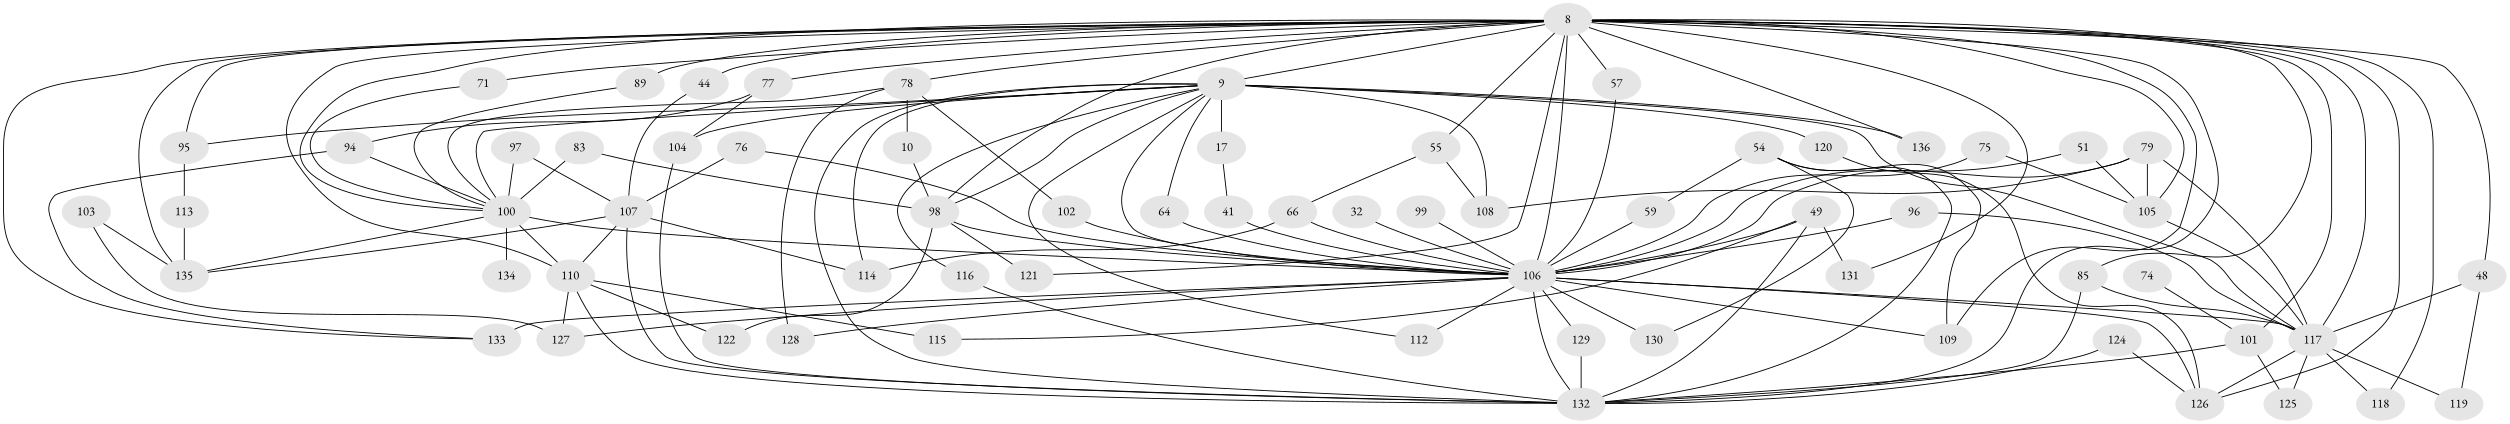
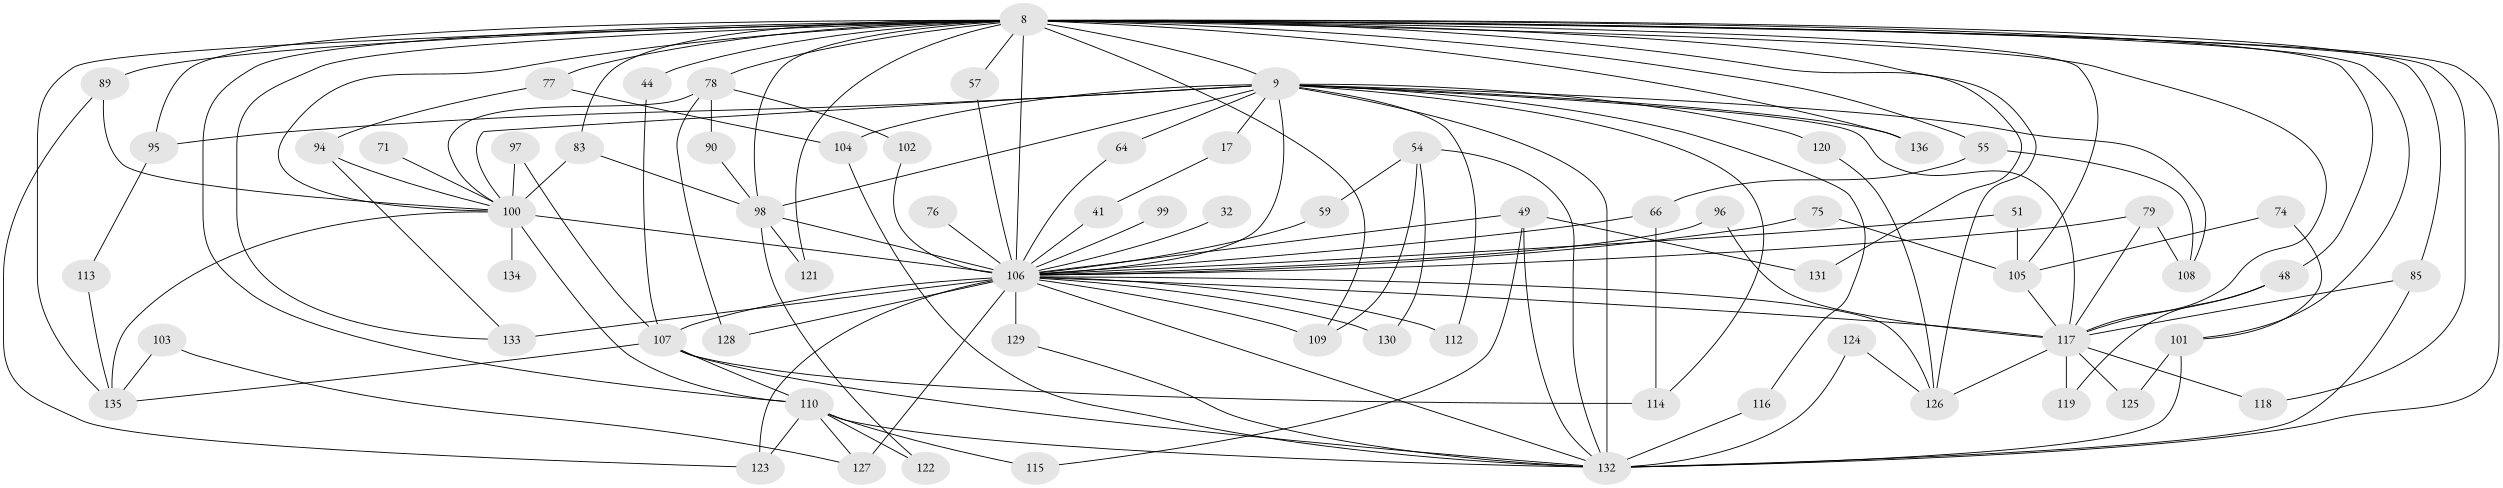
edge "8" -- "71": now "8" -- "83"
node "10": label "10" -> "90"
edge "76" -- "107": now "106" -- "107"
edge "79" -- "105": now "74" -- "105"
node "123": added
